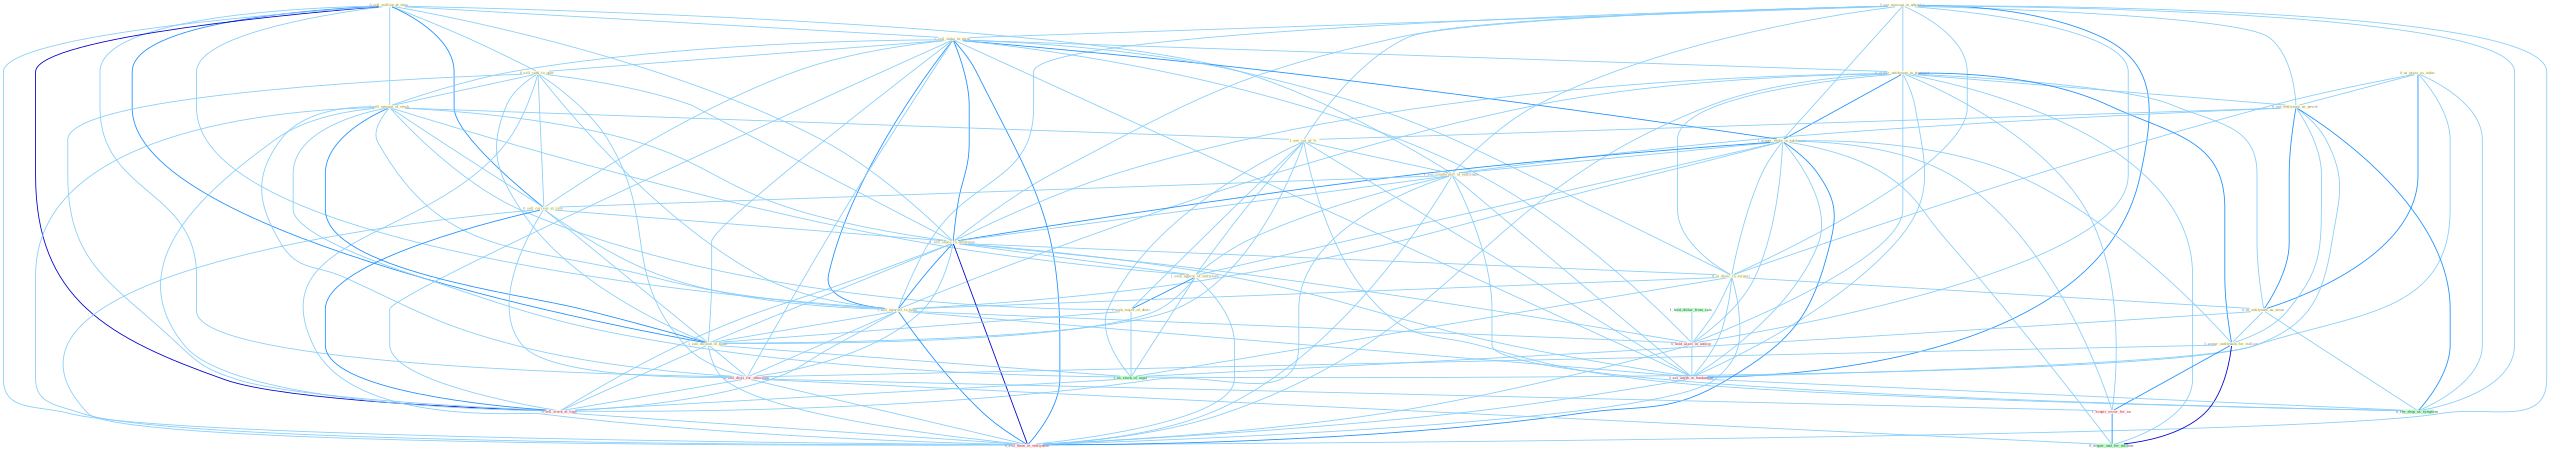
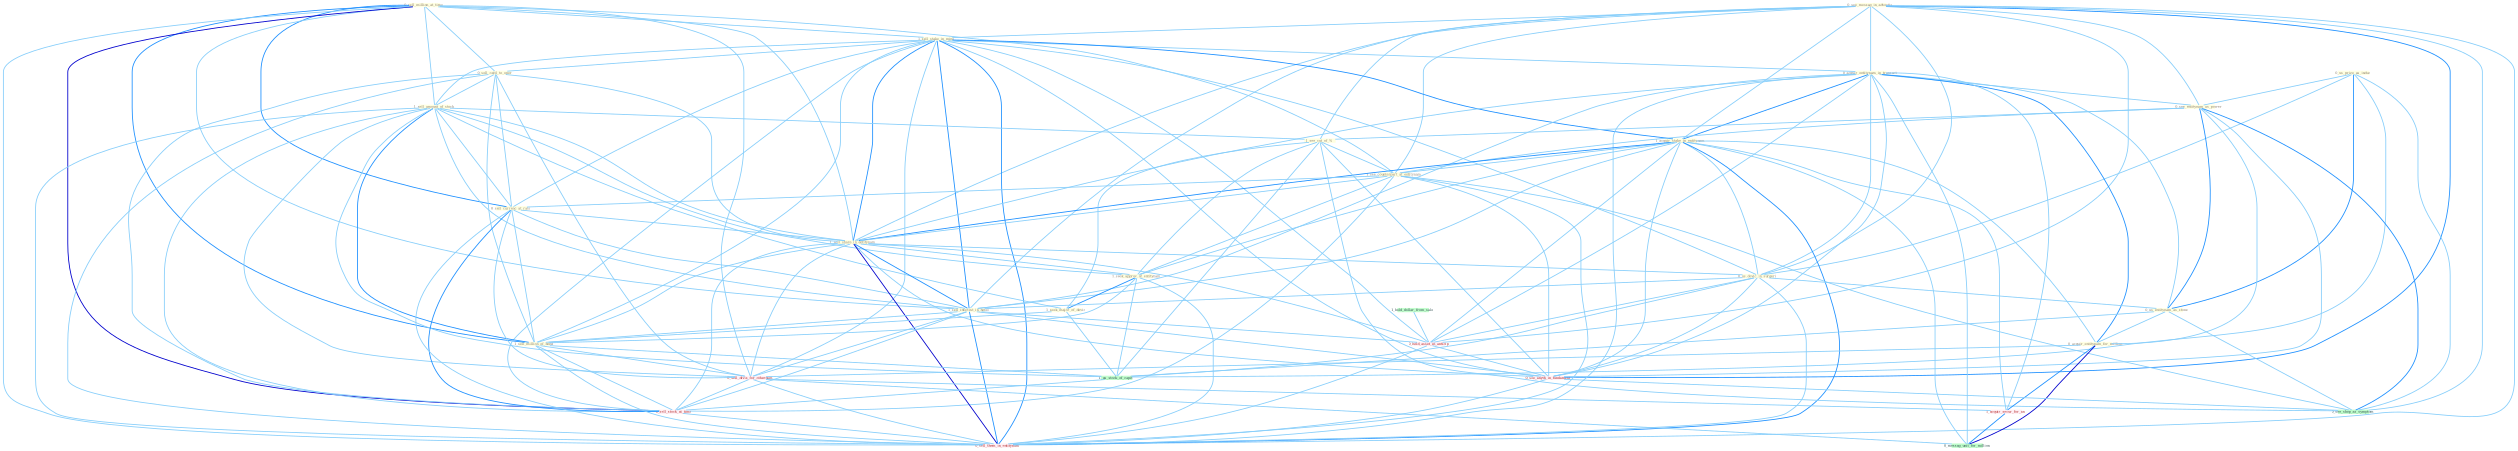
edge "0_sell_cattl_to_oper" -- "1_sell_interest_in_hotel": removed
edge "1_see_cut_of_%" -- "1_sell_million_of_bond": removed
node "0_acquir_unit_for_million": label "0_acquir_unit_for_million" -> "0_messag_unit_for_million"
